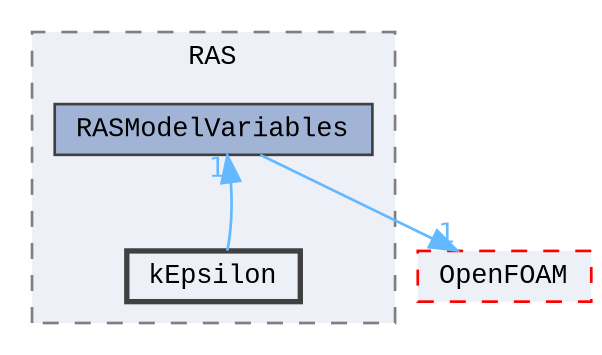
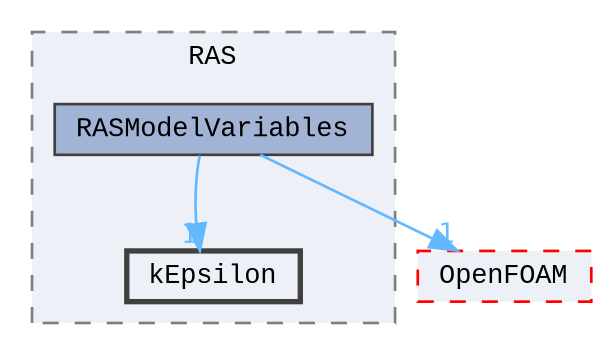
edge "kEpsilon" -> "RASModelVariables": reversed
